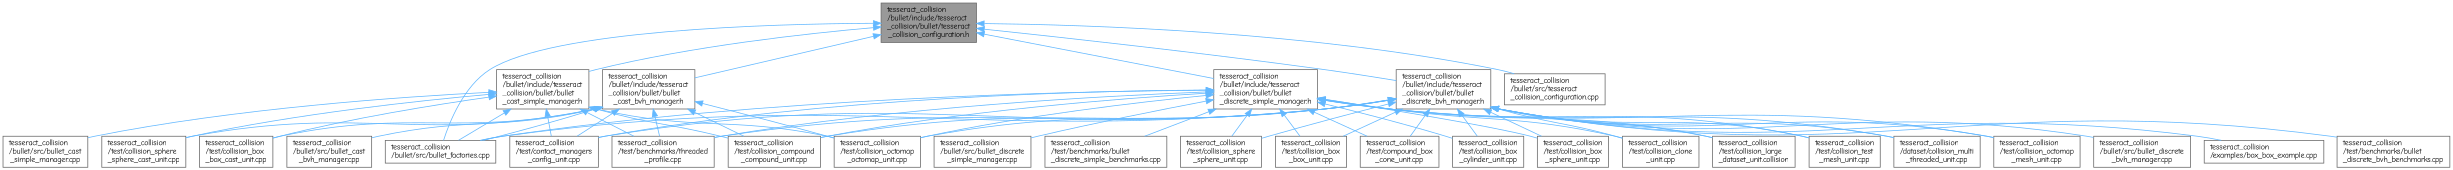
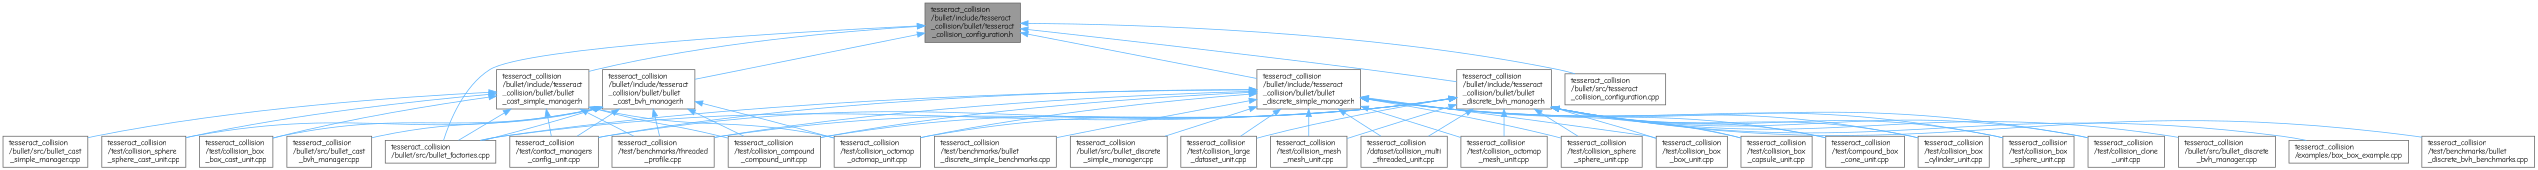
node "tesseract_collision /test/collision_large _dataset_unit.collision": label "tesseract_collision /test/collision_large _dataset_unit.collision" -> "tesseract_collision /test/collision_large _dataset_unit.cpp"
node "tesseract_collision /test/collision_box _capsule_unit.cpp": added
node "tesseract_collision /test/collision_test _mesh_unit.cpp": label "tesseract_collision /test/collision_test _mesh_unit.cpp" -> "tesseract_collision /test/collision_mesh _mesh_unit.cpp"
